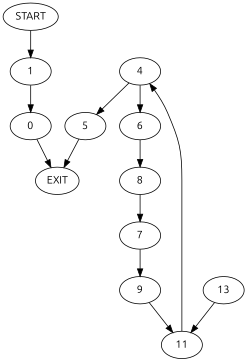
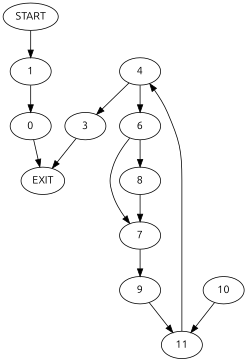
node "5": label "5" -> "3"
edge "6" -> "7": added
node "13": label "13" -> "10"
